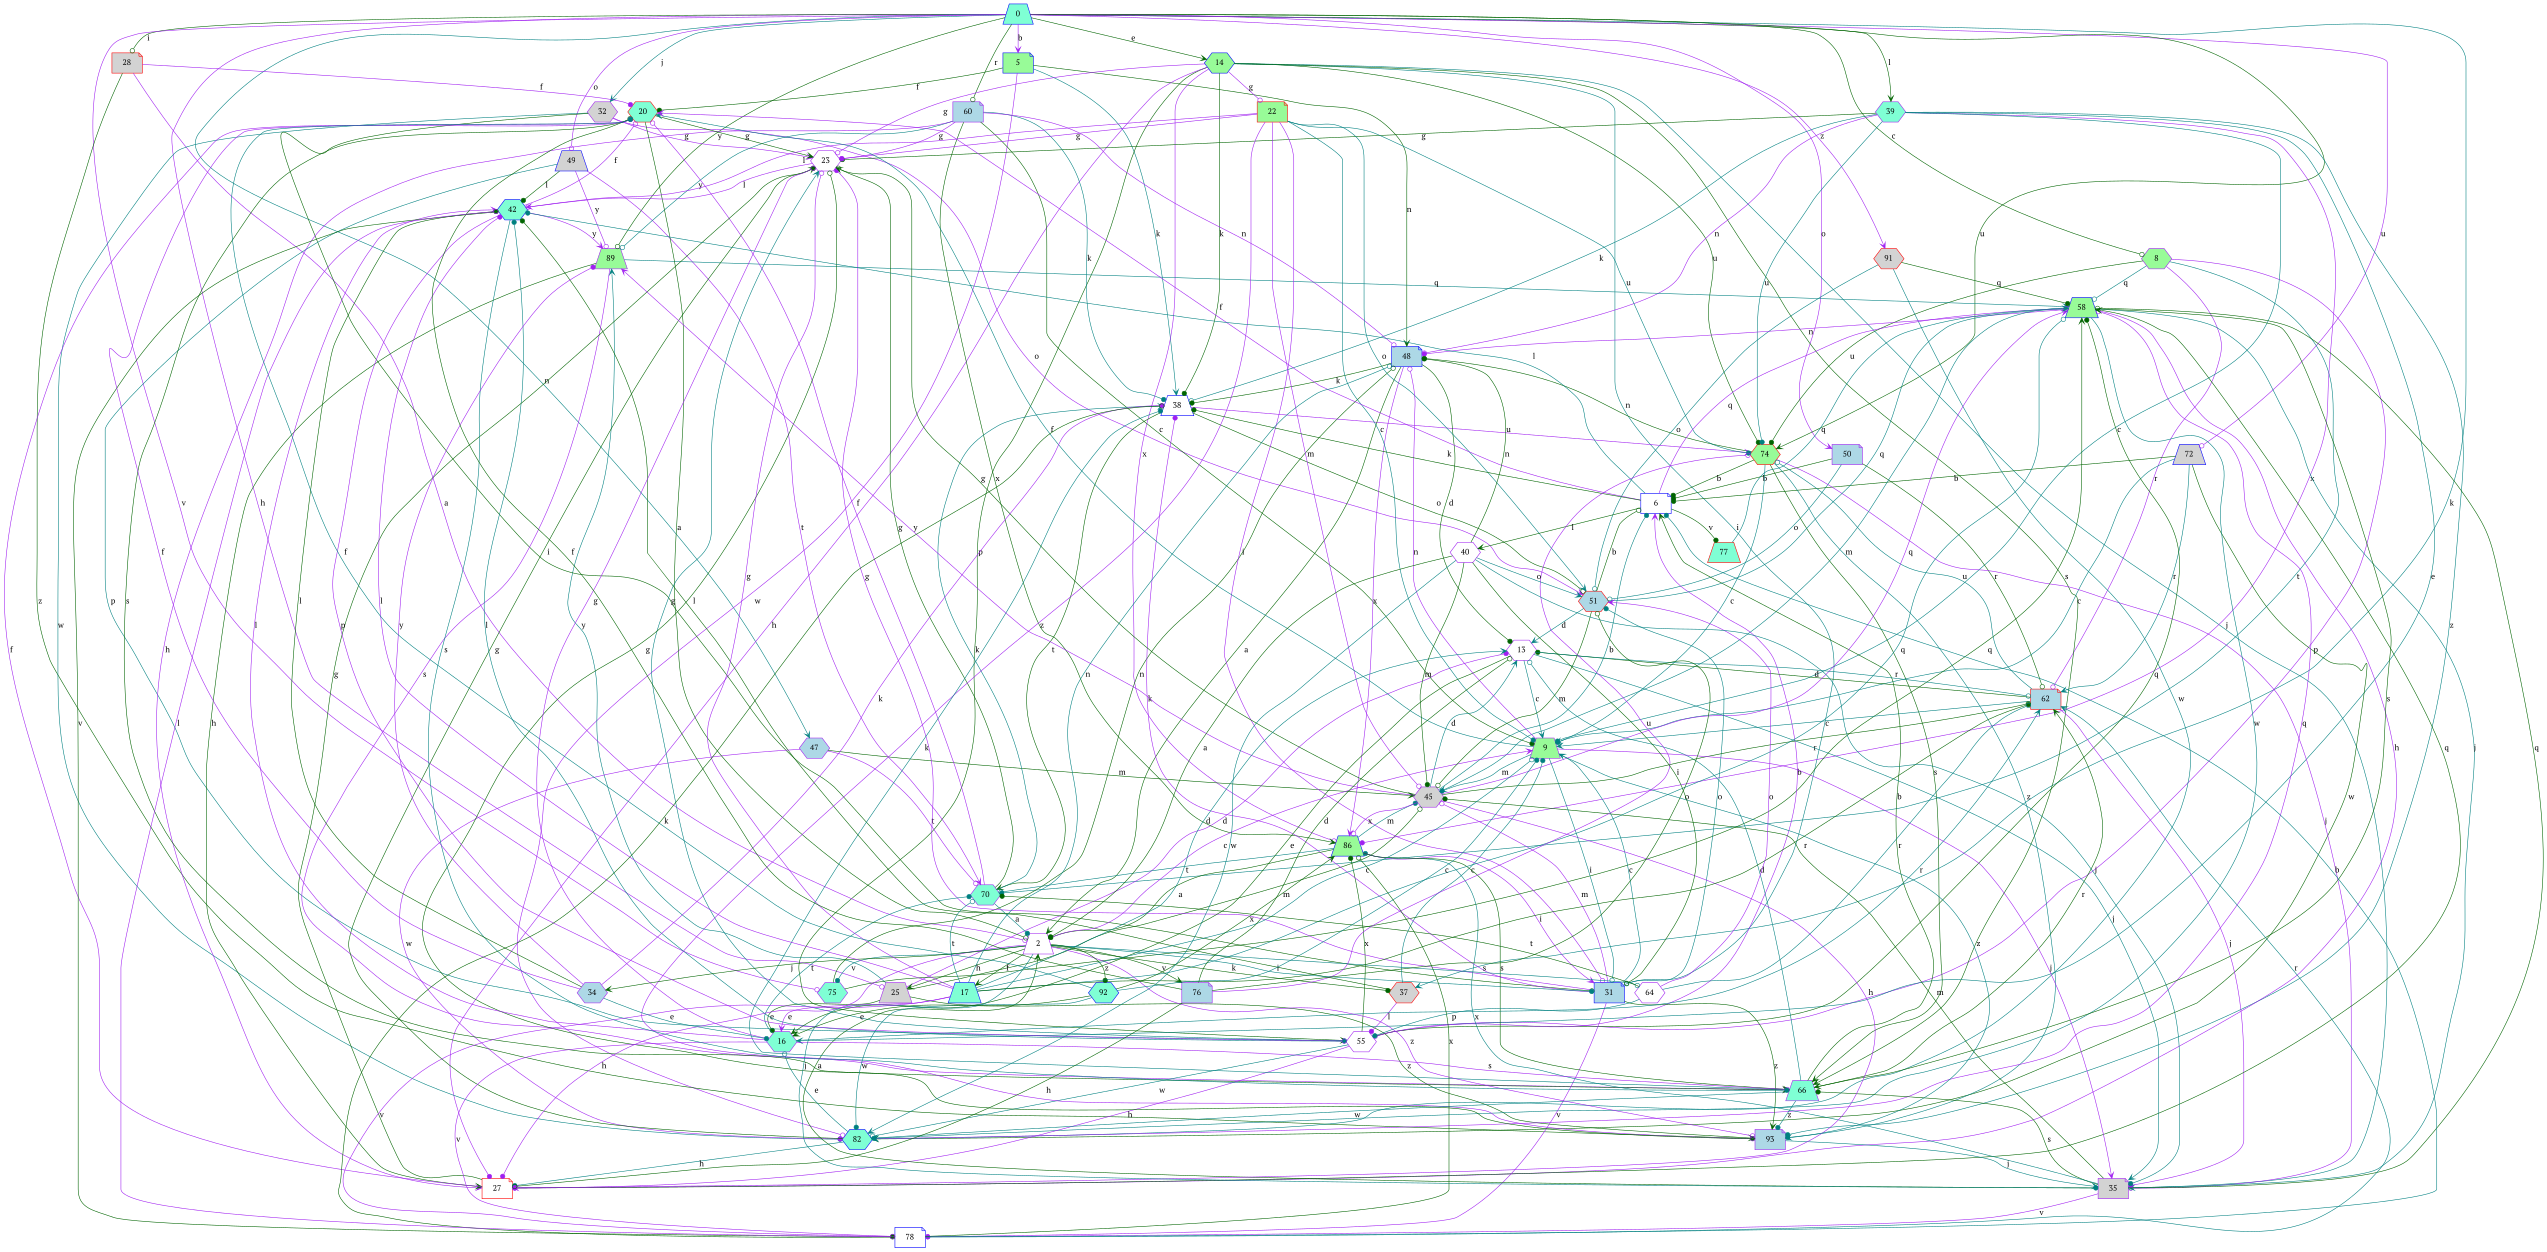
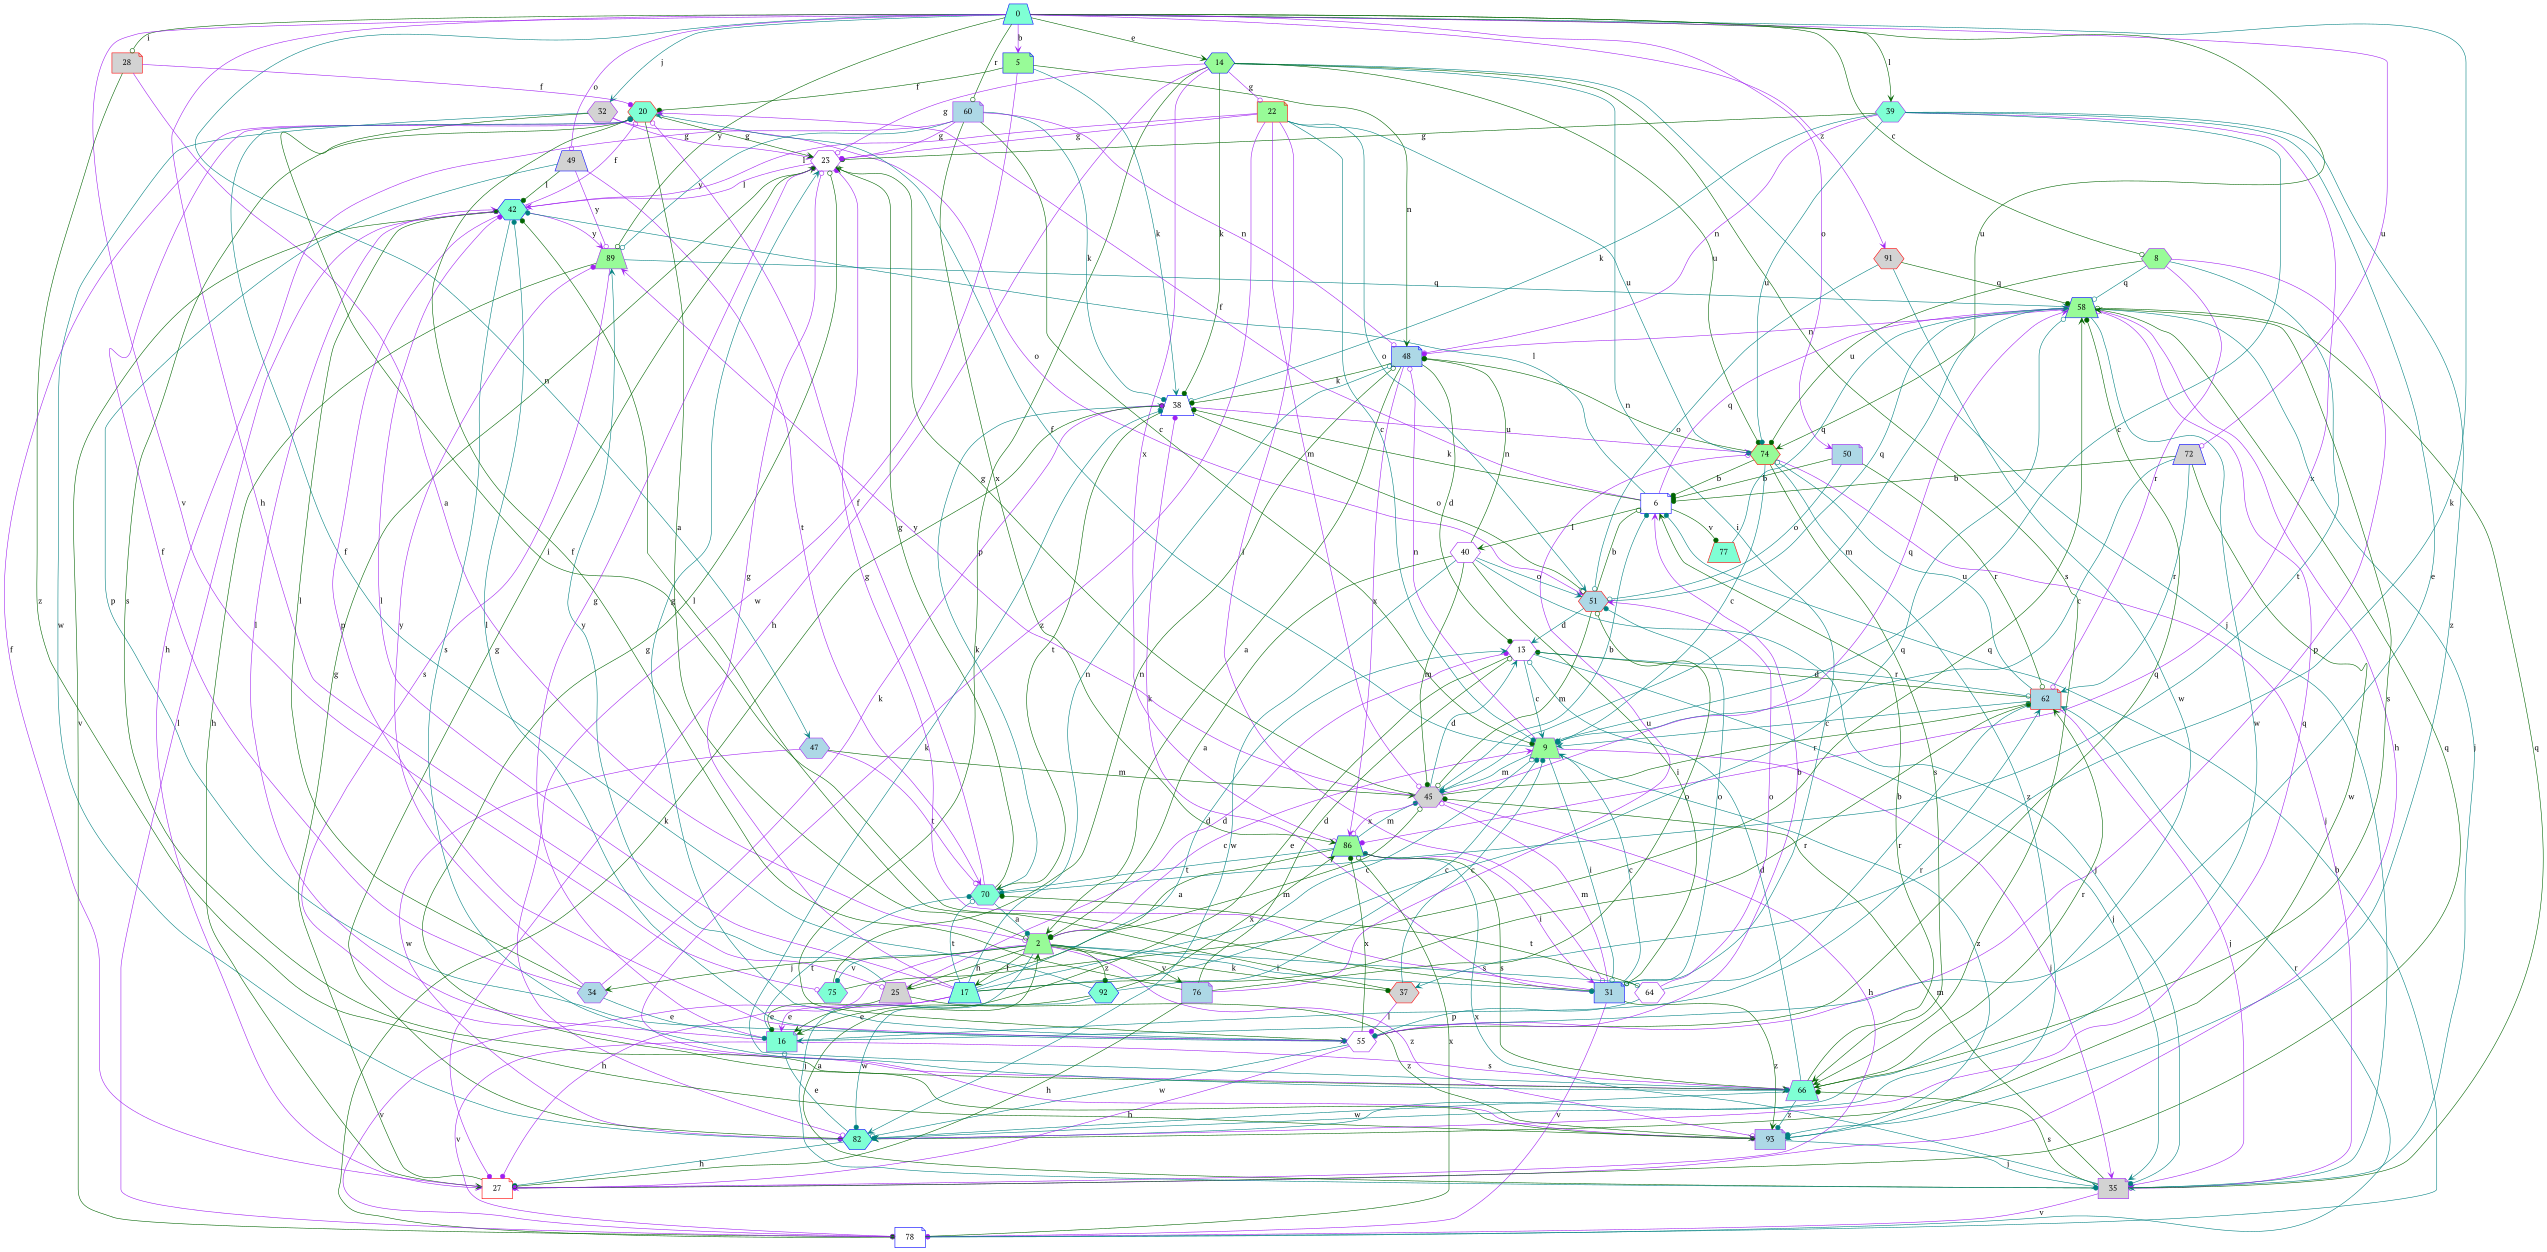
node "2": fillcolor white -> palegreen
node "16": shape hexagon -> note
